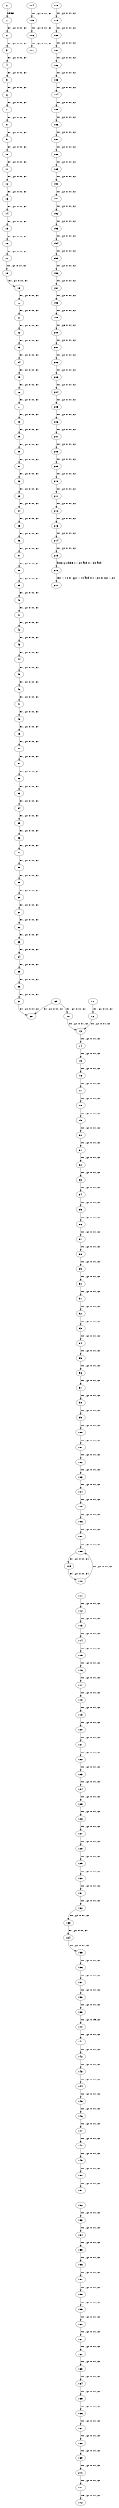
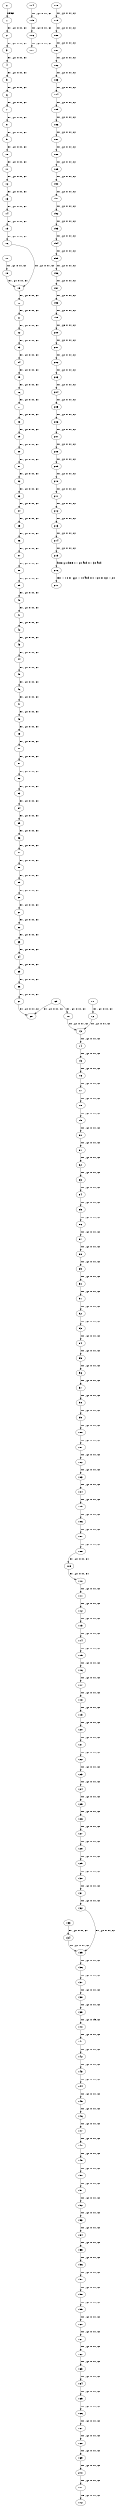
edge "16" -> "17": now "16" -> "19"
edge "110" -> "108": now "110" -> "111"
edge "132" -> "133": now "132" -> "135"
edge "151" -> "152": added, label "x1 , y1 + z1, c1"
